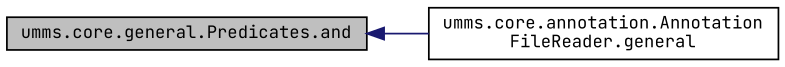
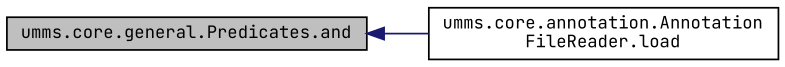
node "umms.core.annotation.Annotation FileReader.general": label "umms.core.annotation.Annotation FileReader.general" -> "umms.core.annotation.Annotation FileReader.load"
